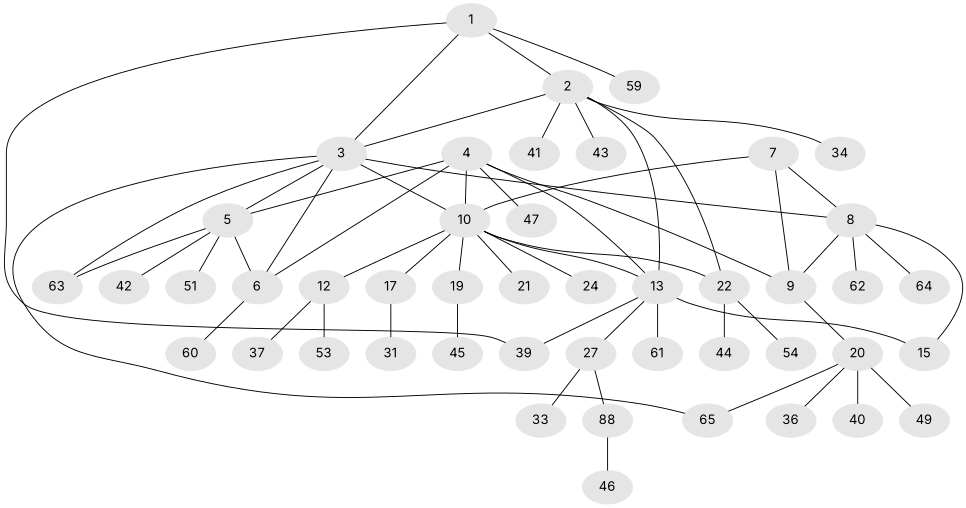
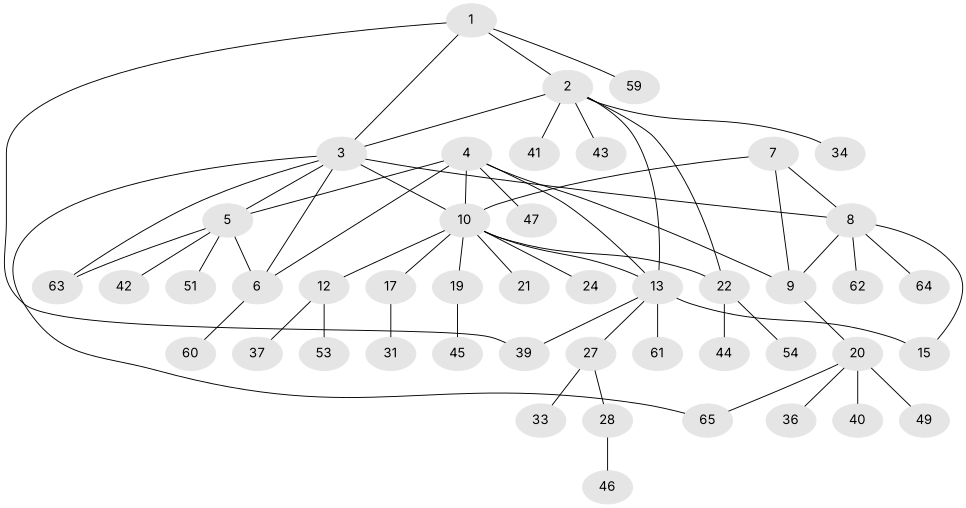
node "88": label "88" -> "28"
